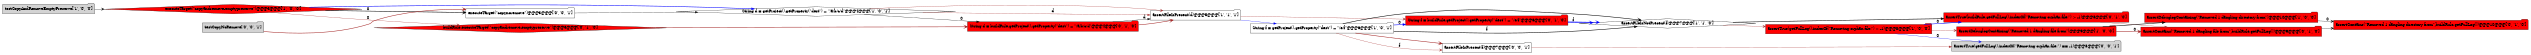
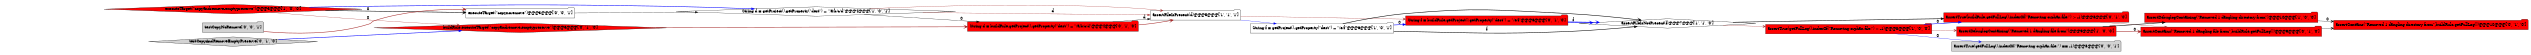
node "testCopyAndRemoveEmptyPreserve['1', '0', '0']": removed
node "testCopyAndRemoveEmptyPreserve['0', '1', '0']": added
node "assertFileIsPresent(f)@@@7@@@['0', '0', '1']": removed
